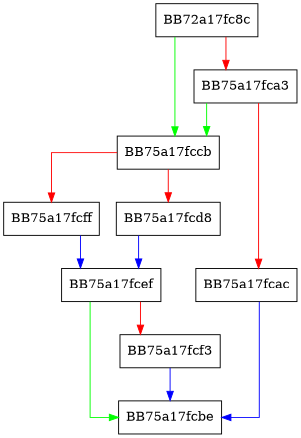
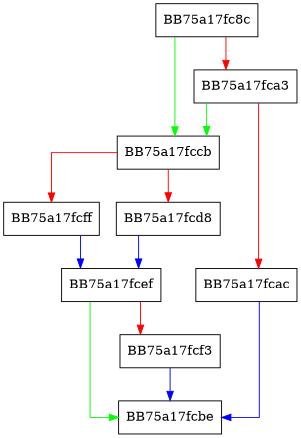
node "BB72a17fc8c": label "BB72a17fc8c" -> "BB75a17fc8c"
